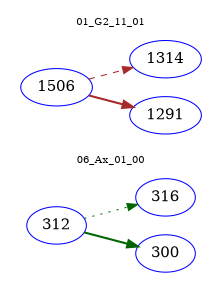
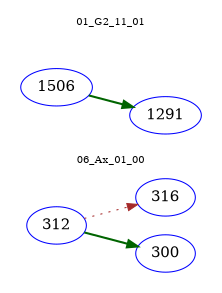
node "1314": removed
edge "1506" -> "1291": color brown -> darkgreen
edge "312" -> "316": color darkgreen -> brown
